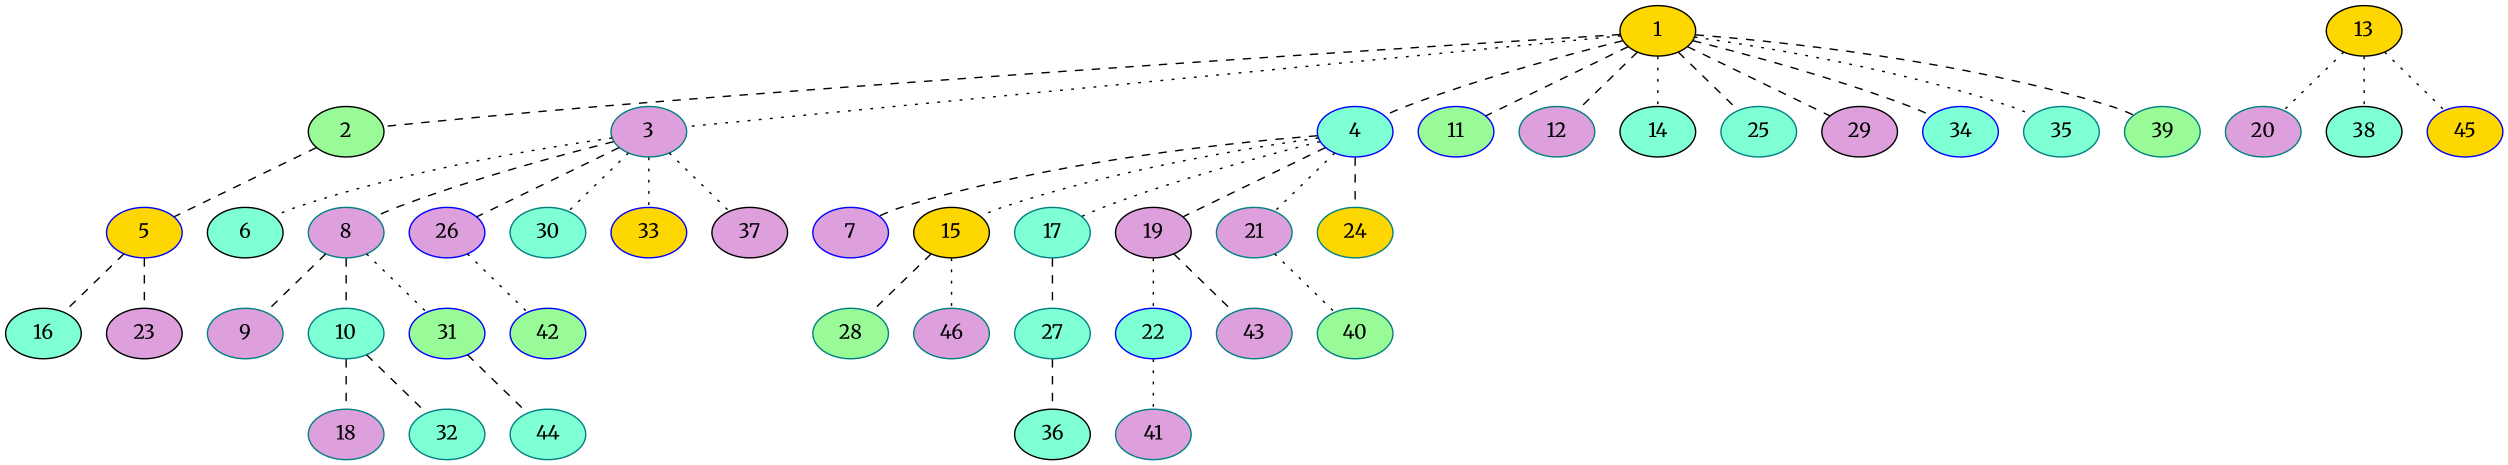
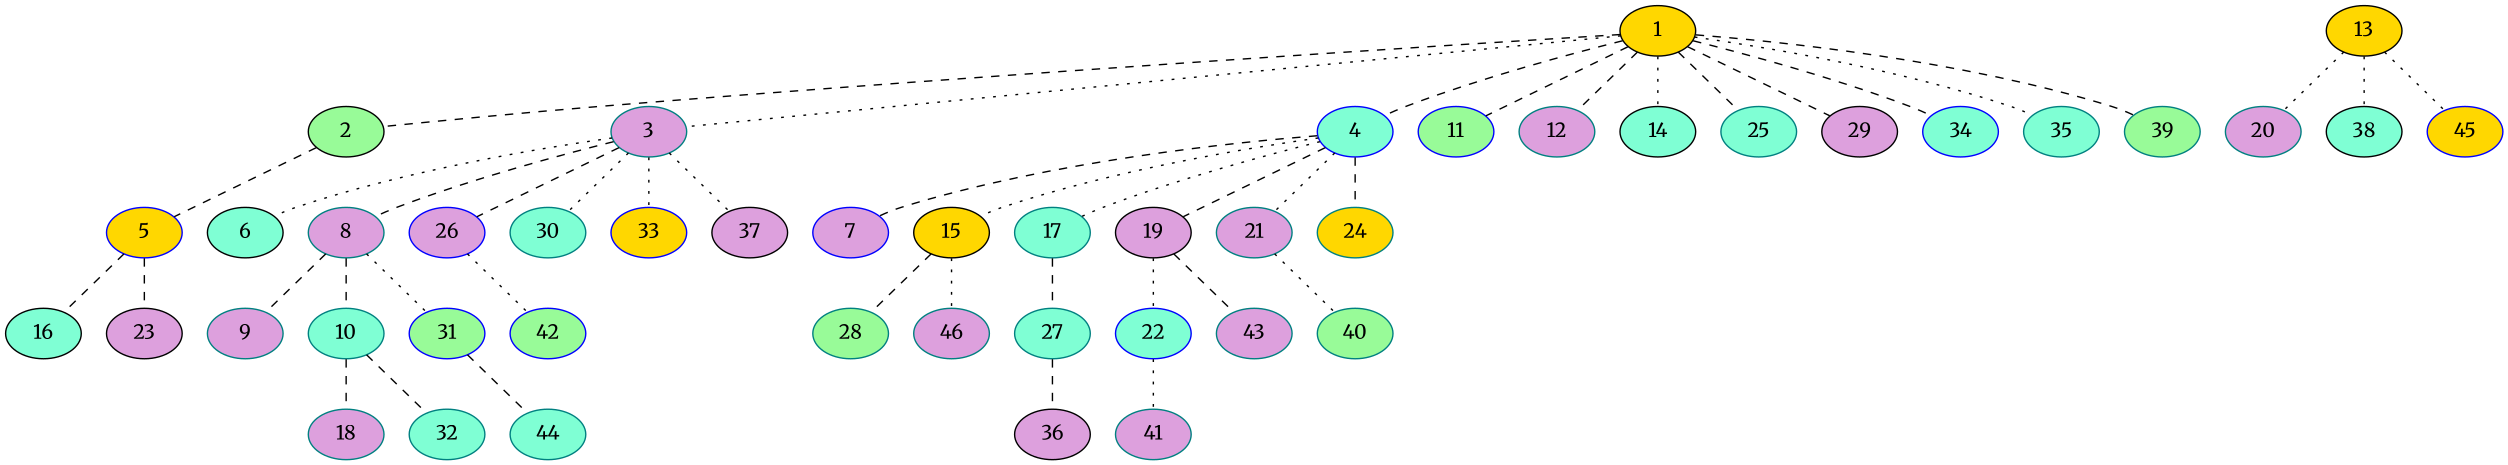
node "36": fillcolor aquamarine -> plum
